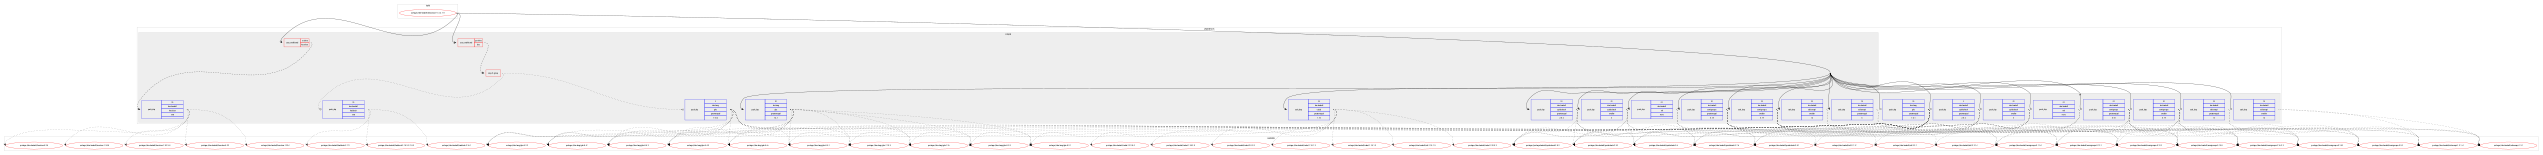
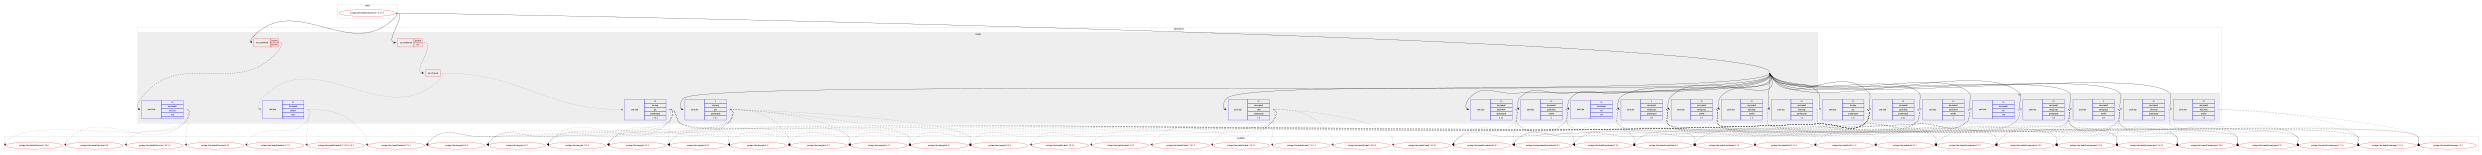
node "portage://dev-haskell/hscolour-1.24.4": removed
node "portage://dev-haskell/mtl-1.18.1.5": label "portage://dev-haskell/mtl-1.18.1.5" -> "portage://dev-haskell/cabal-1.18.1.5"
